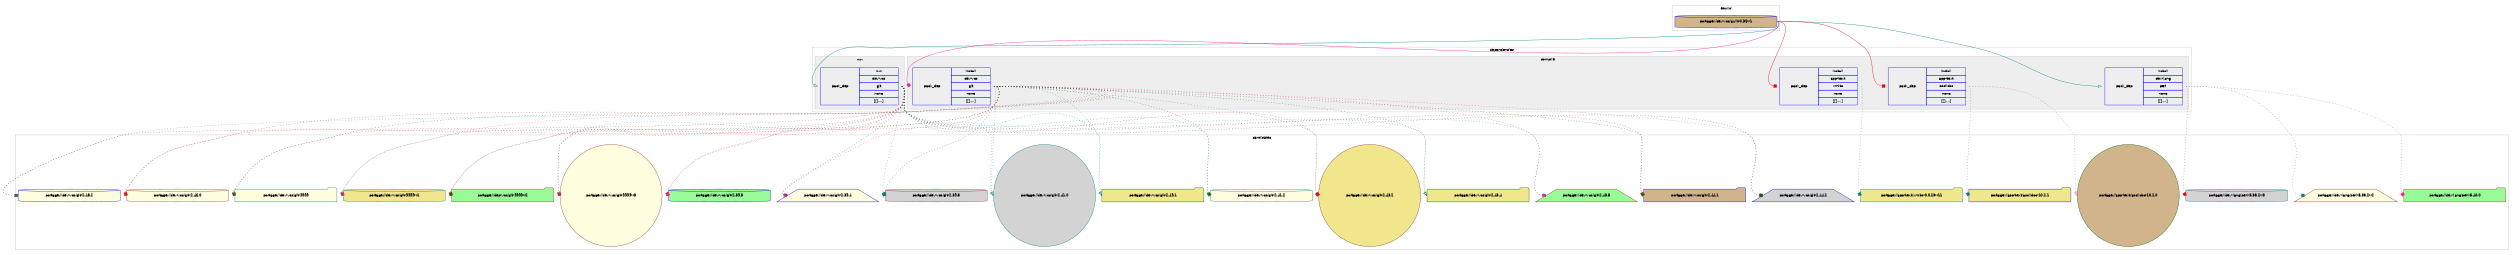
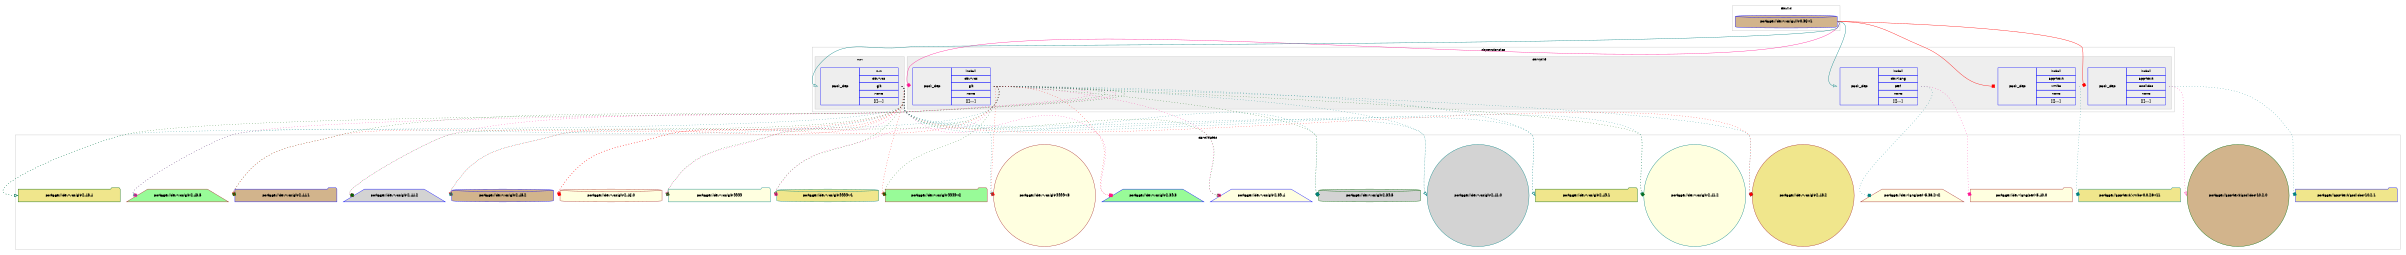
node "portage://dev-vcs/git-2.45.2": fillcolor lightyellow -> tan
node "portage://dep-vcs/git-9999-r2": label "portage://dep-vcs/git-9999-r2" -> "portage://dev-vcs/git-9999-r2"
node "portage://dev-vcs/git-2.39.3": shape cylinder -> trapezium
node "portage://dev-vcs/git-2.39.5": color brown -> darkgreen
node "portage://dev-vcs/git-2.41.2": shape cylinder -> circle
node "portage://dev-lang/perl-5.38.2-r3": removed
node "portage://dev-lang/perl-5.40.0": fillcolor palegreen -> lightyellow
